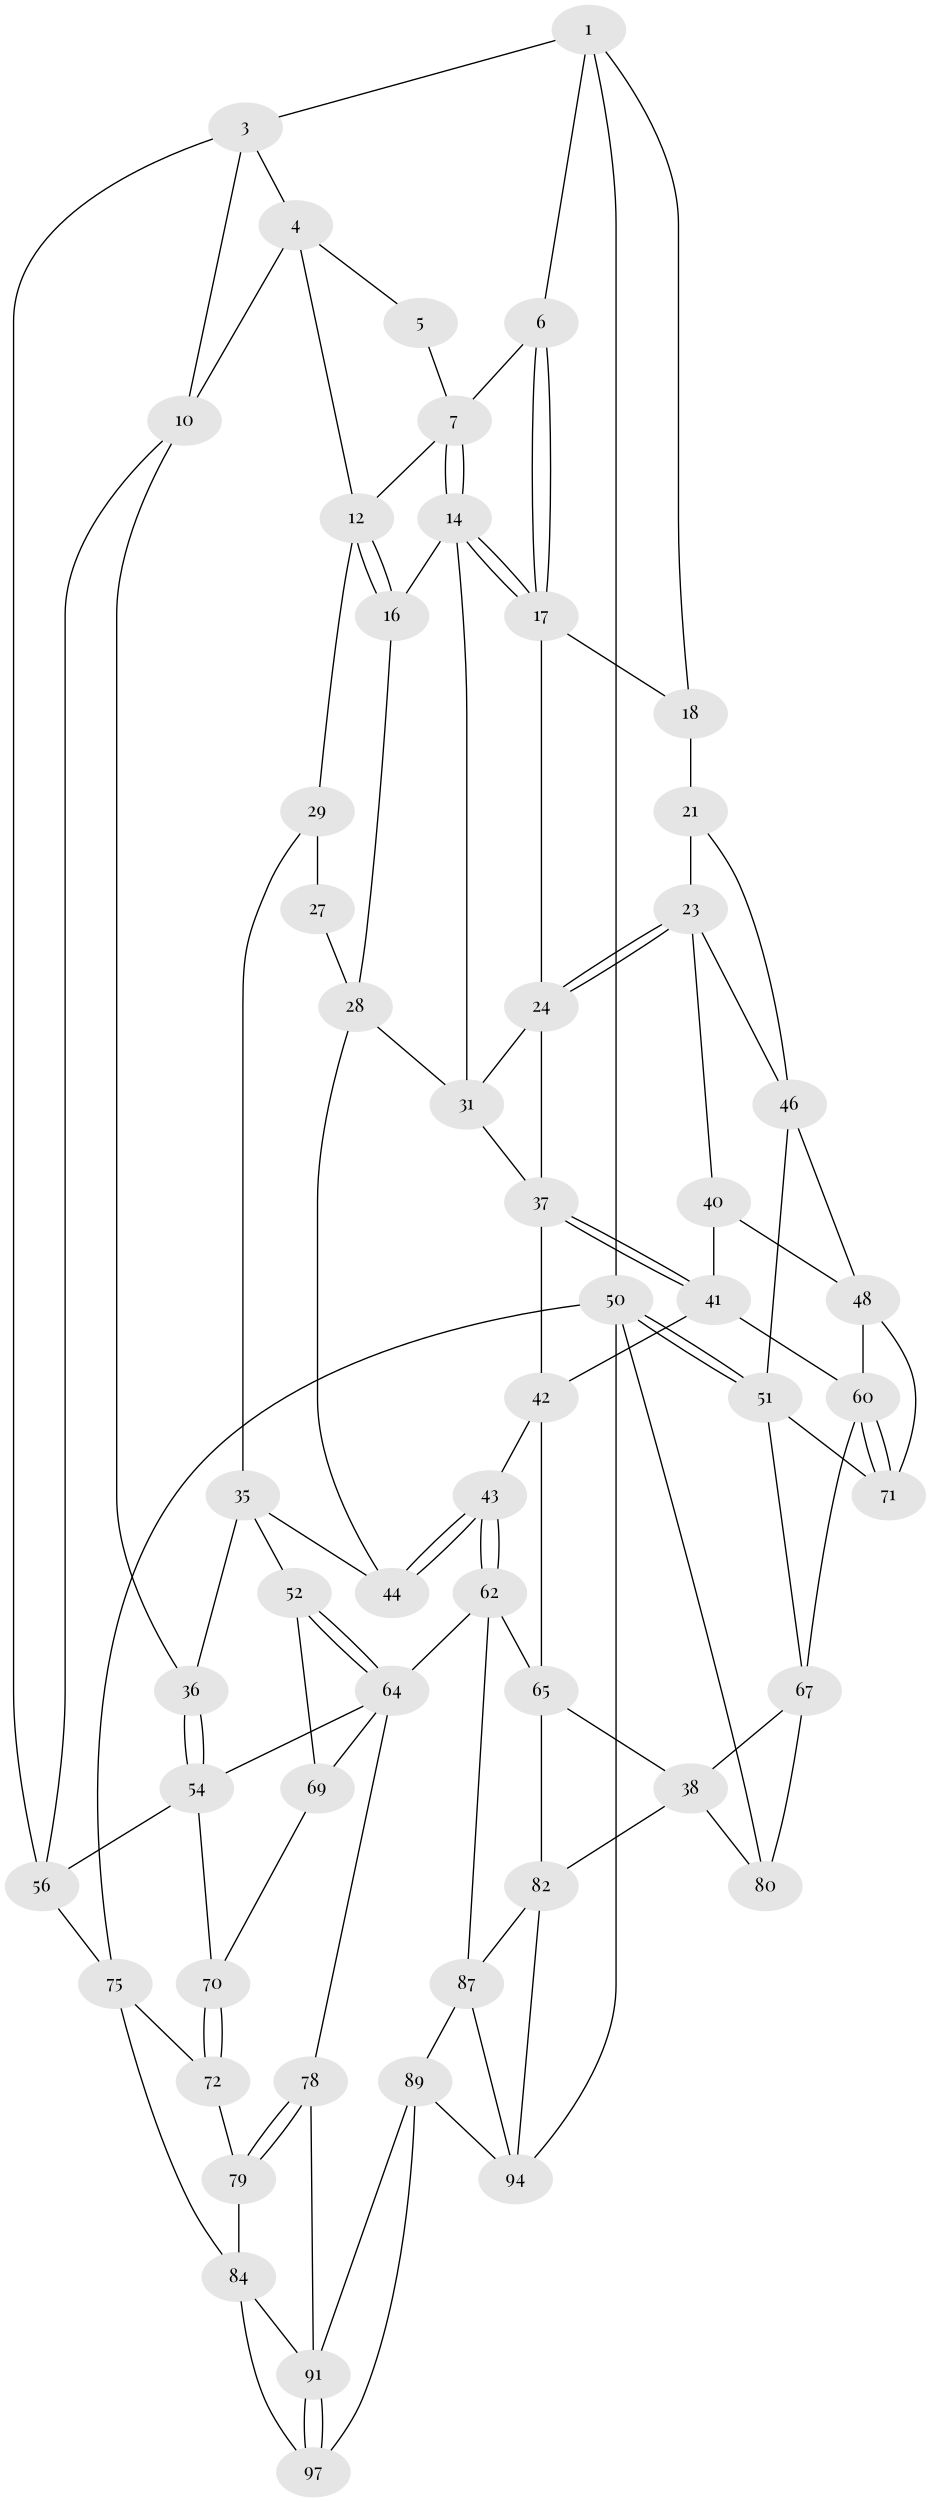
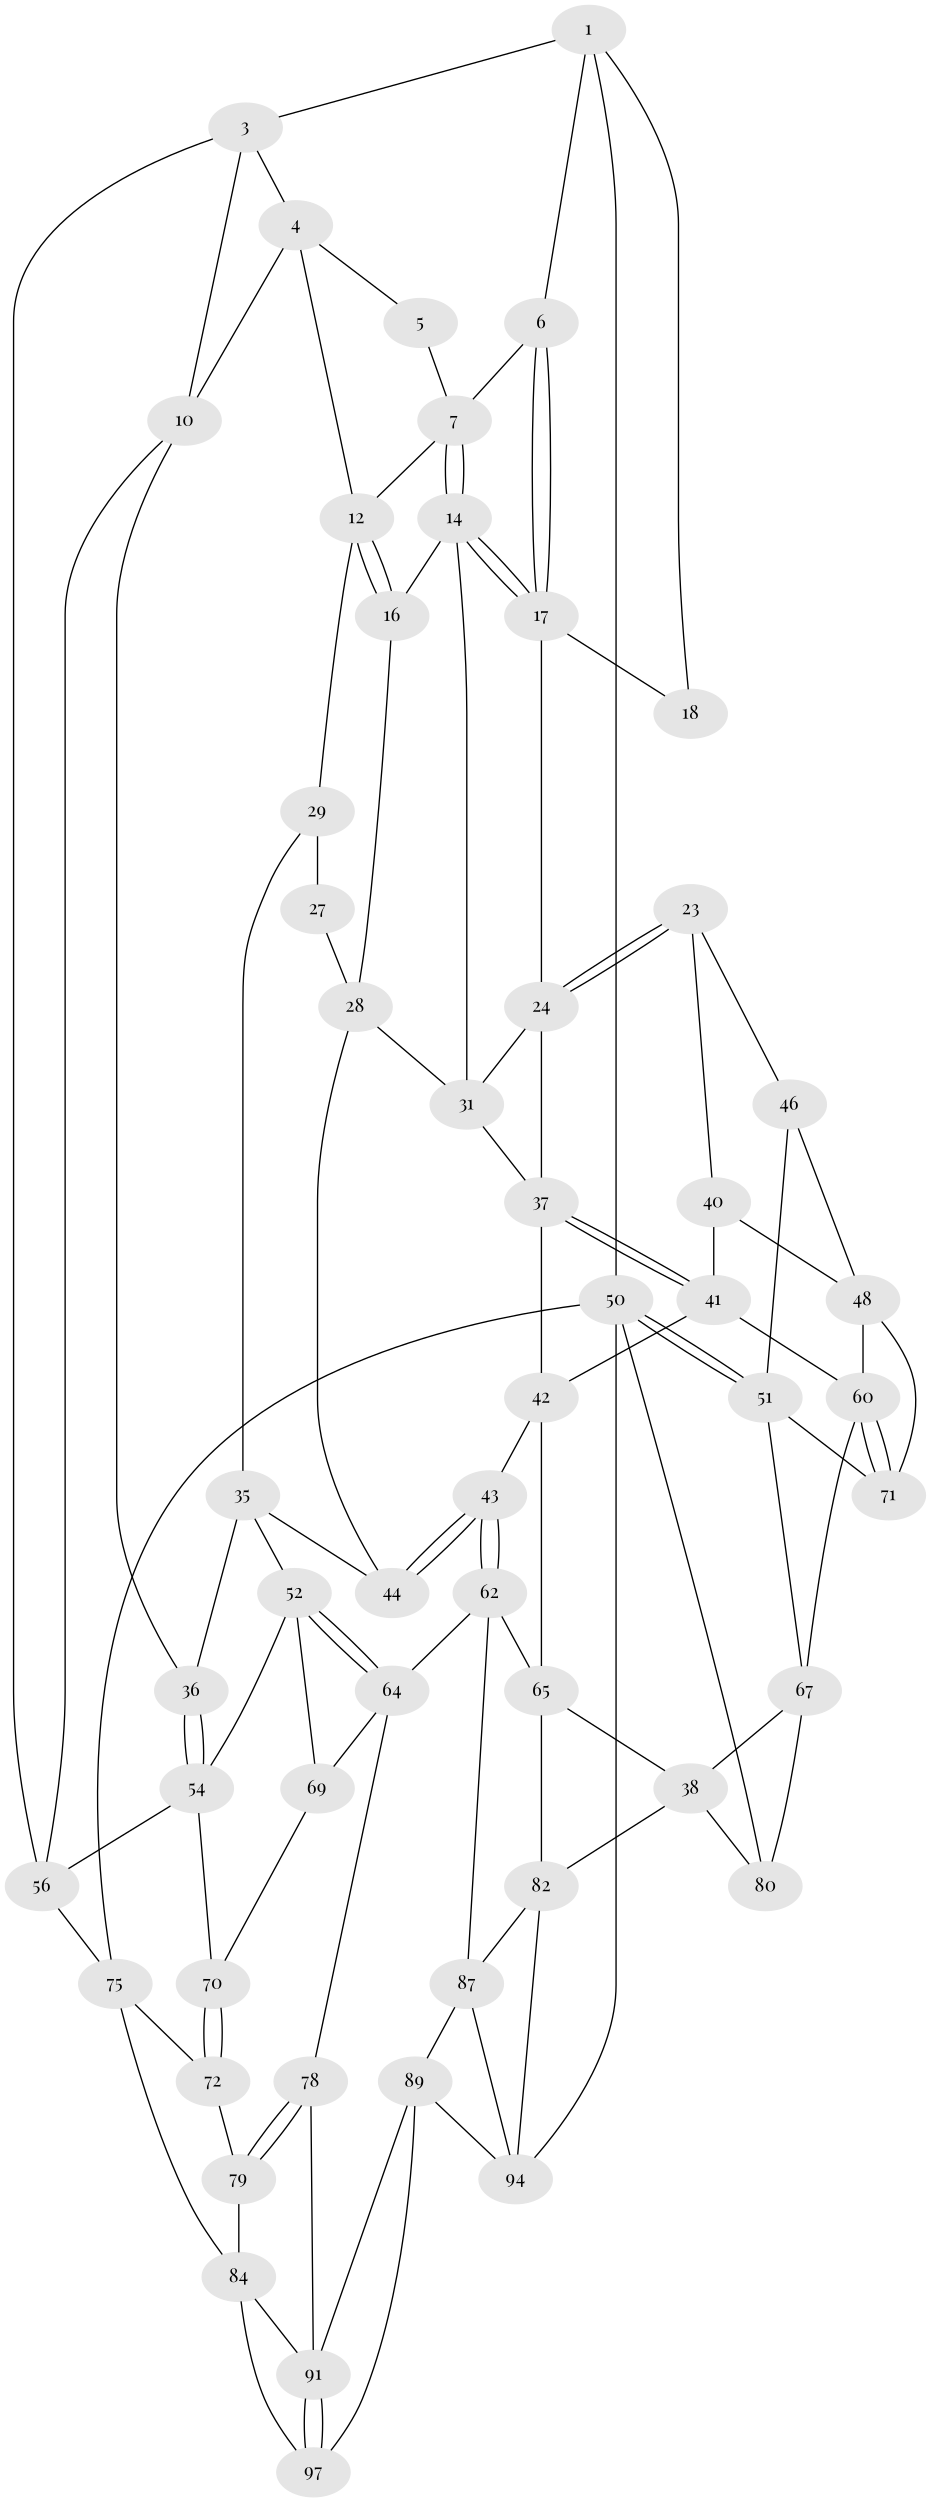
node "21": removed
edge "64" -- "54": now "52" -- "54"
